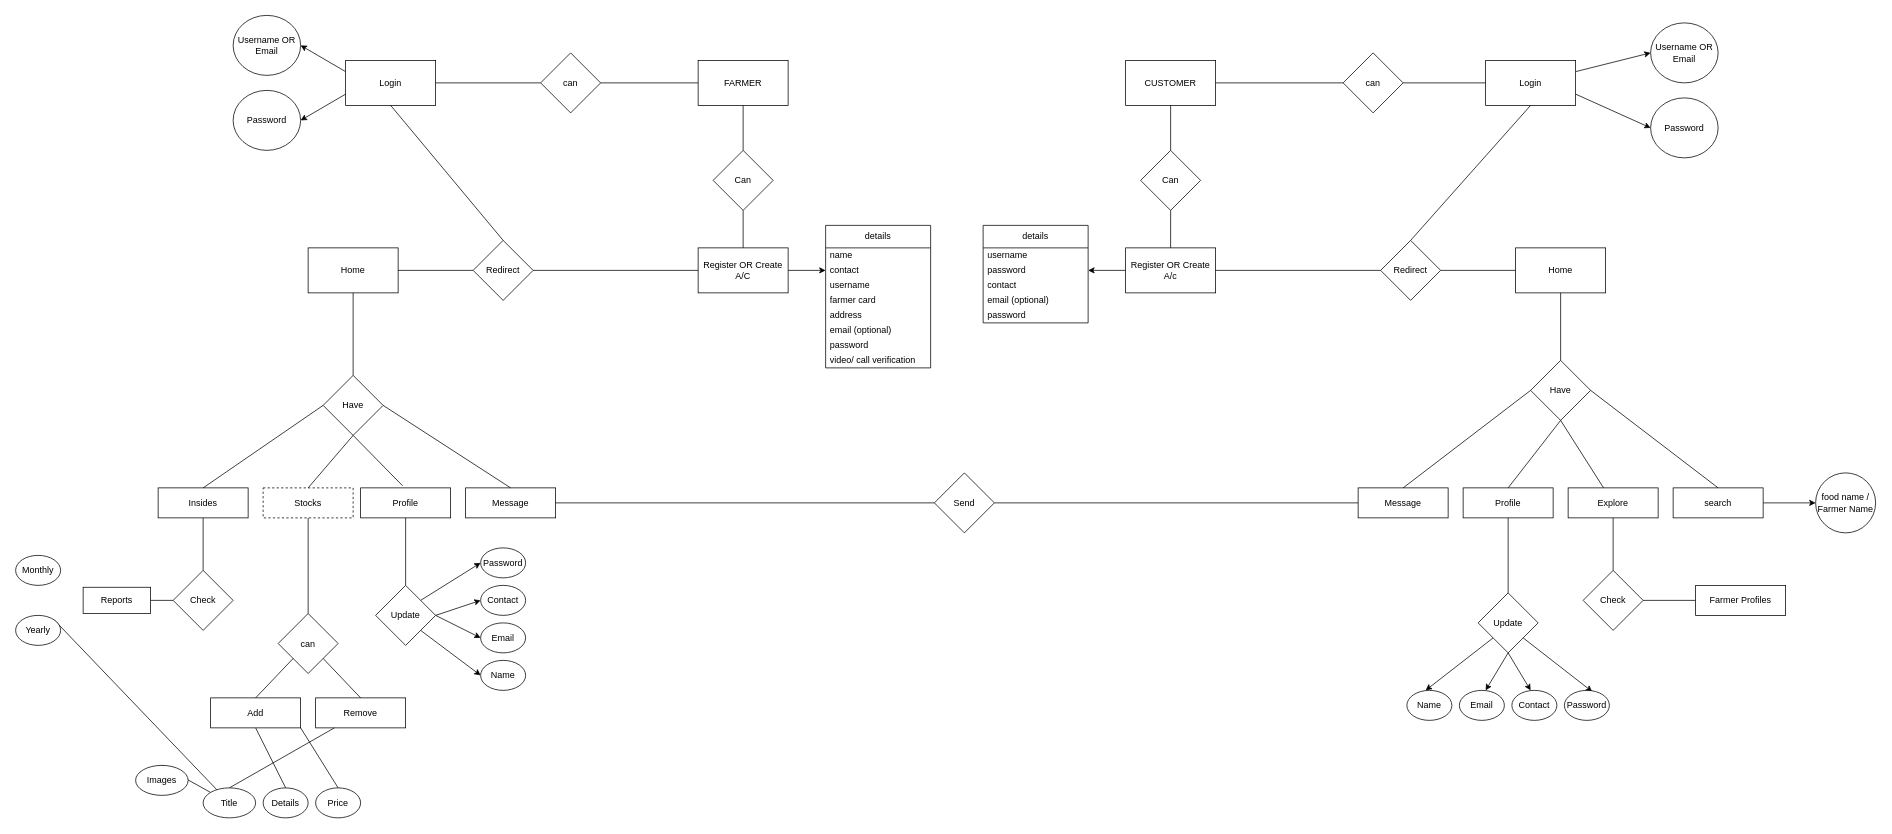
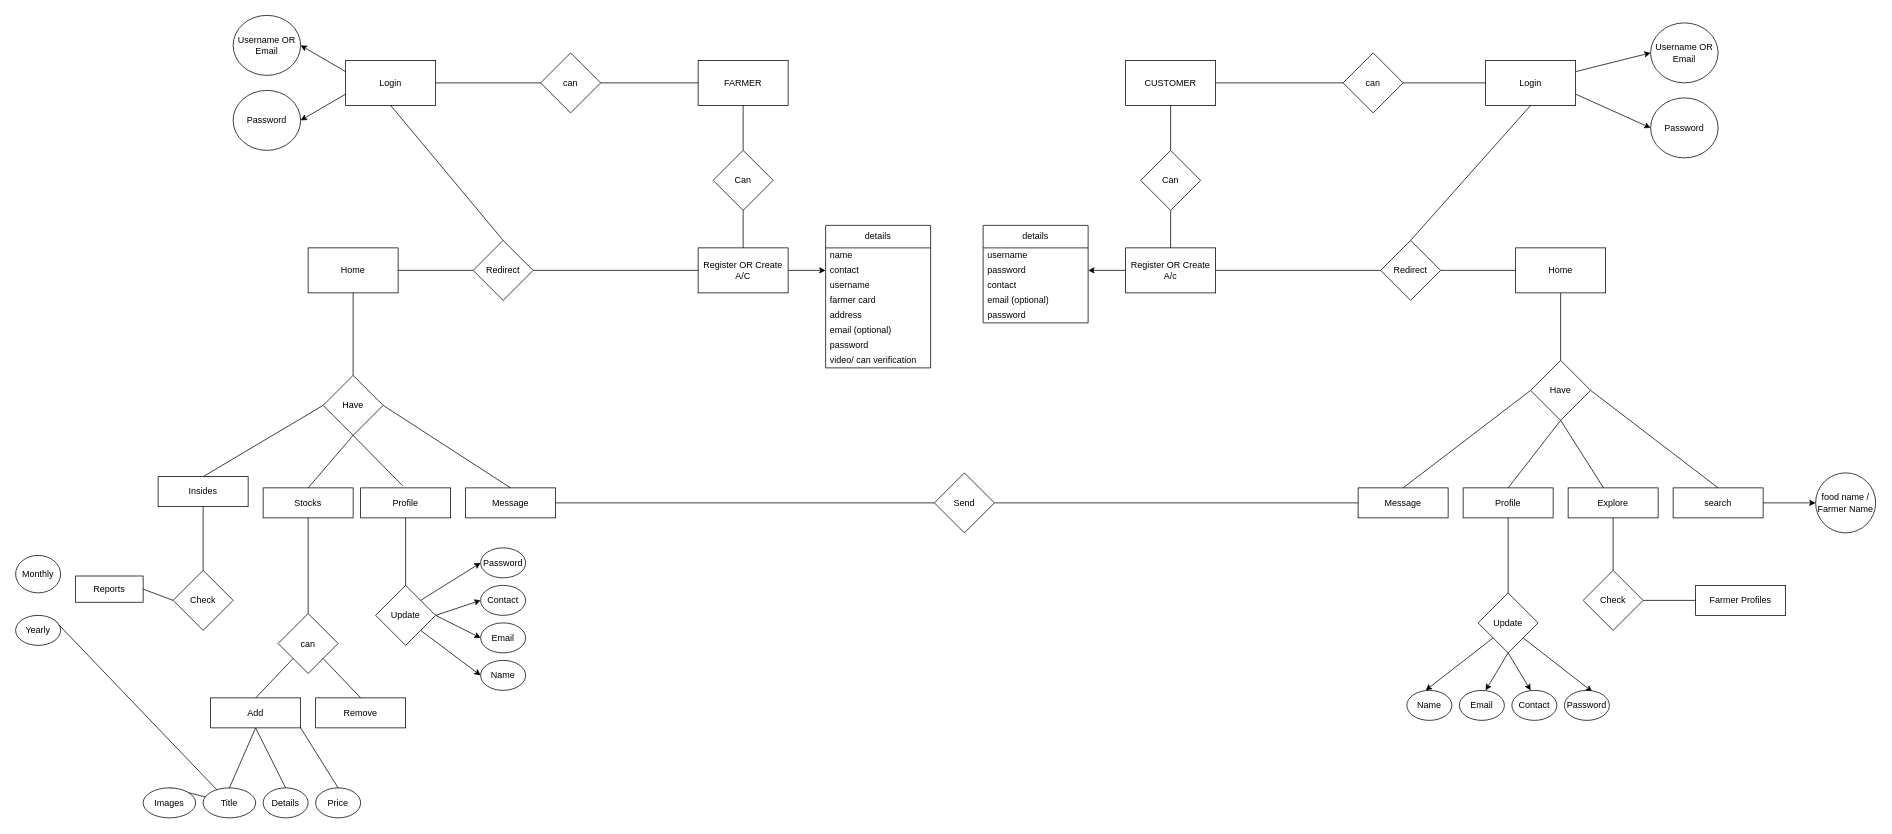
node "video/ call verification": label "video/ call verification" -> "video/ can verification"
node "Insides": moved (203, 503) -> (203, 492)
node "Stocks": style dashed -> solid
node "Monthly": size 45x30 -> 45x38
node "Reports": moved (117, 600) -> (109, 589)
edge "Remove" -- "Title": now "Add" -- "Title"
node "Images": moved (162, 780) -> (169, 803)
